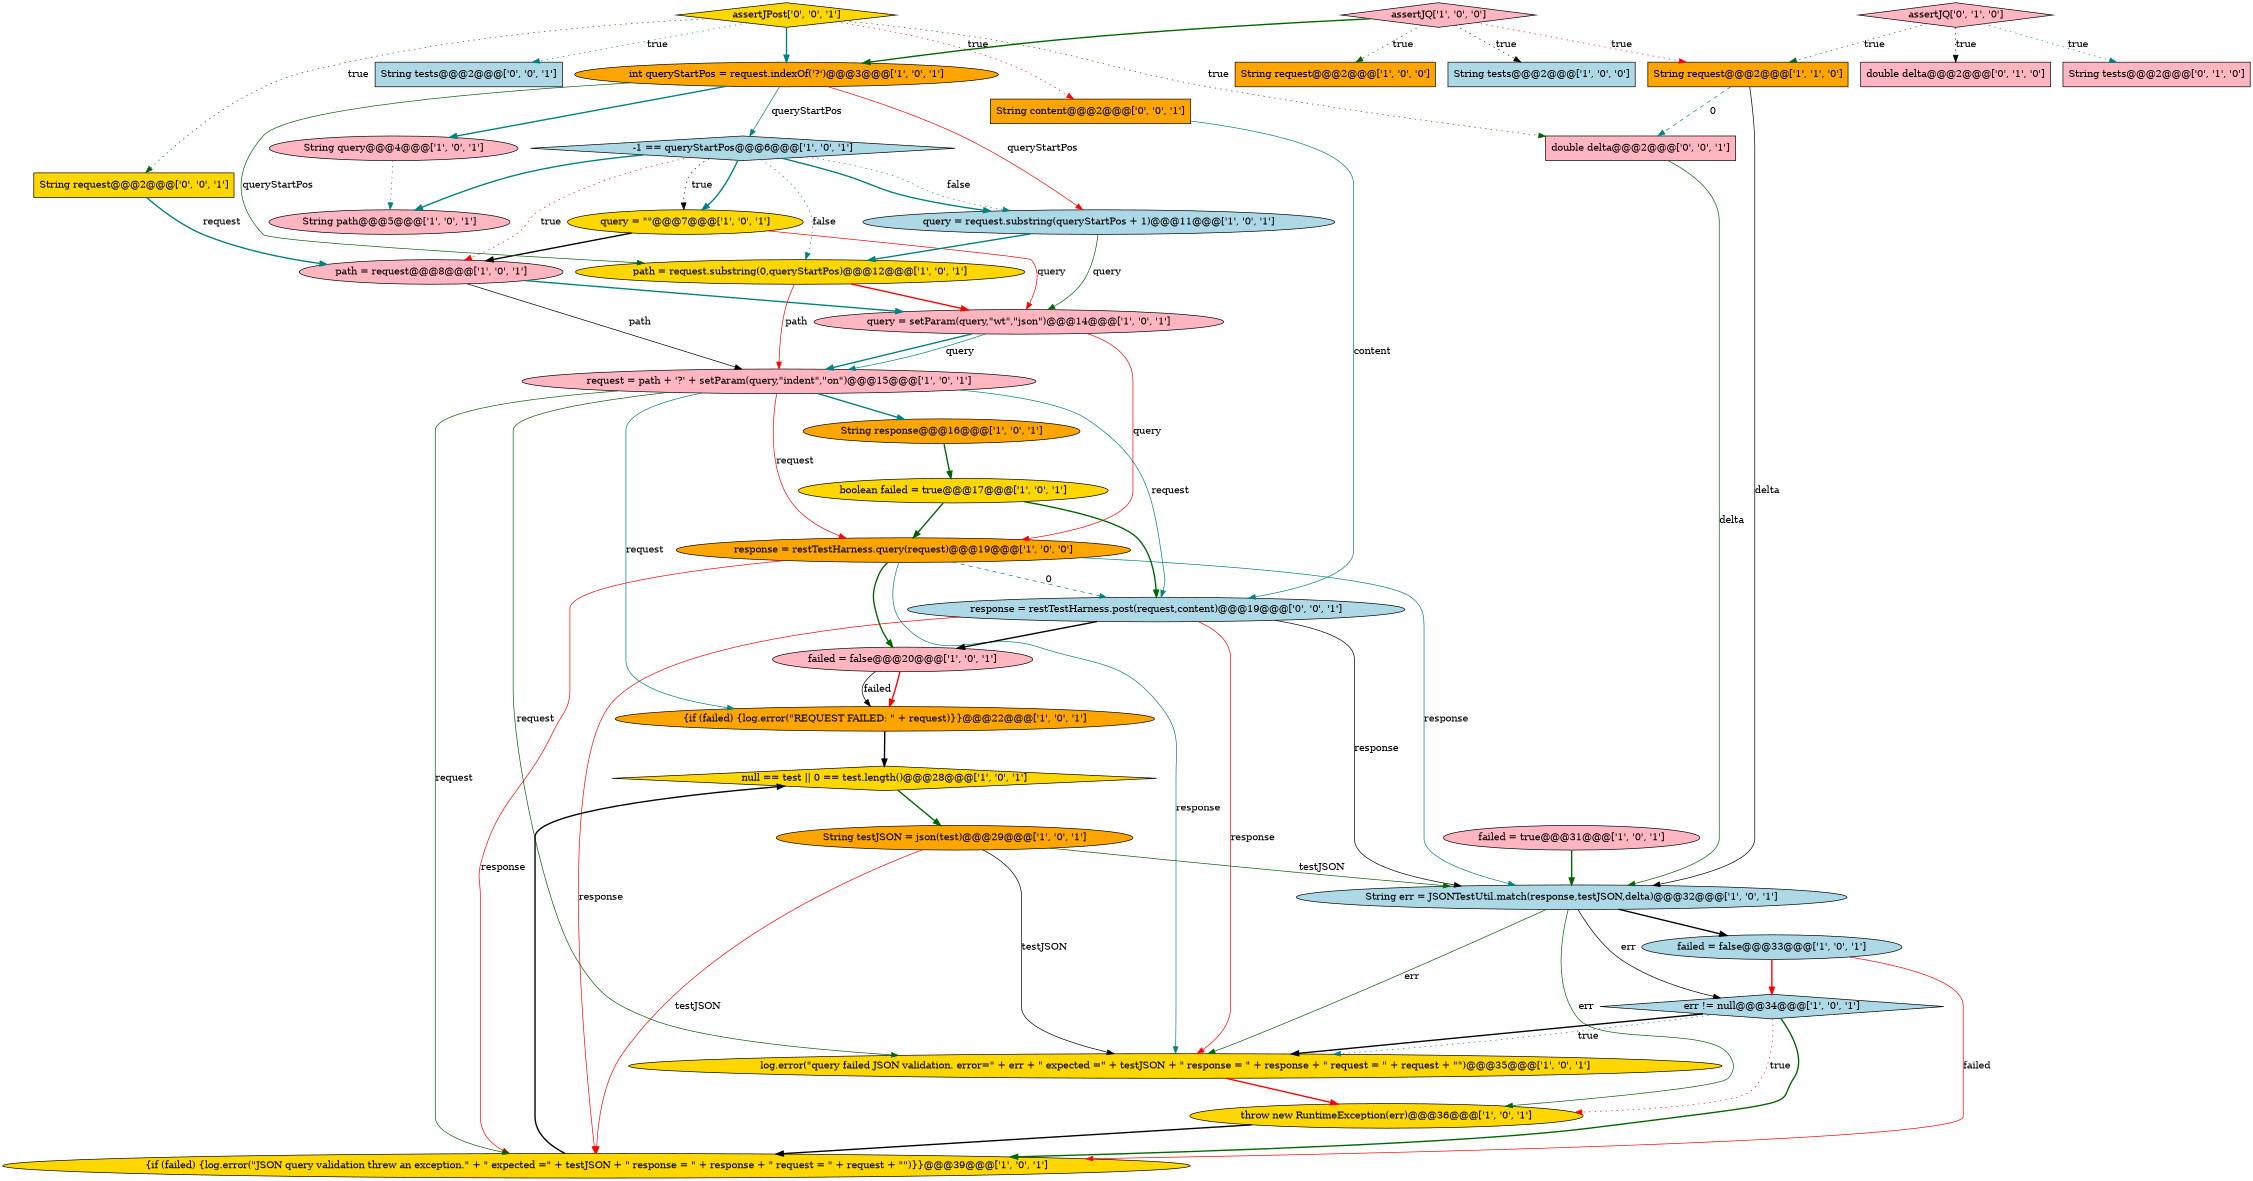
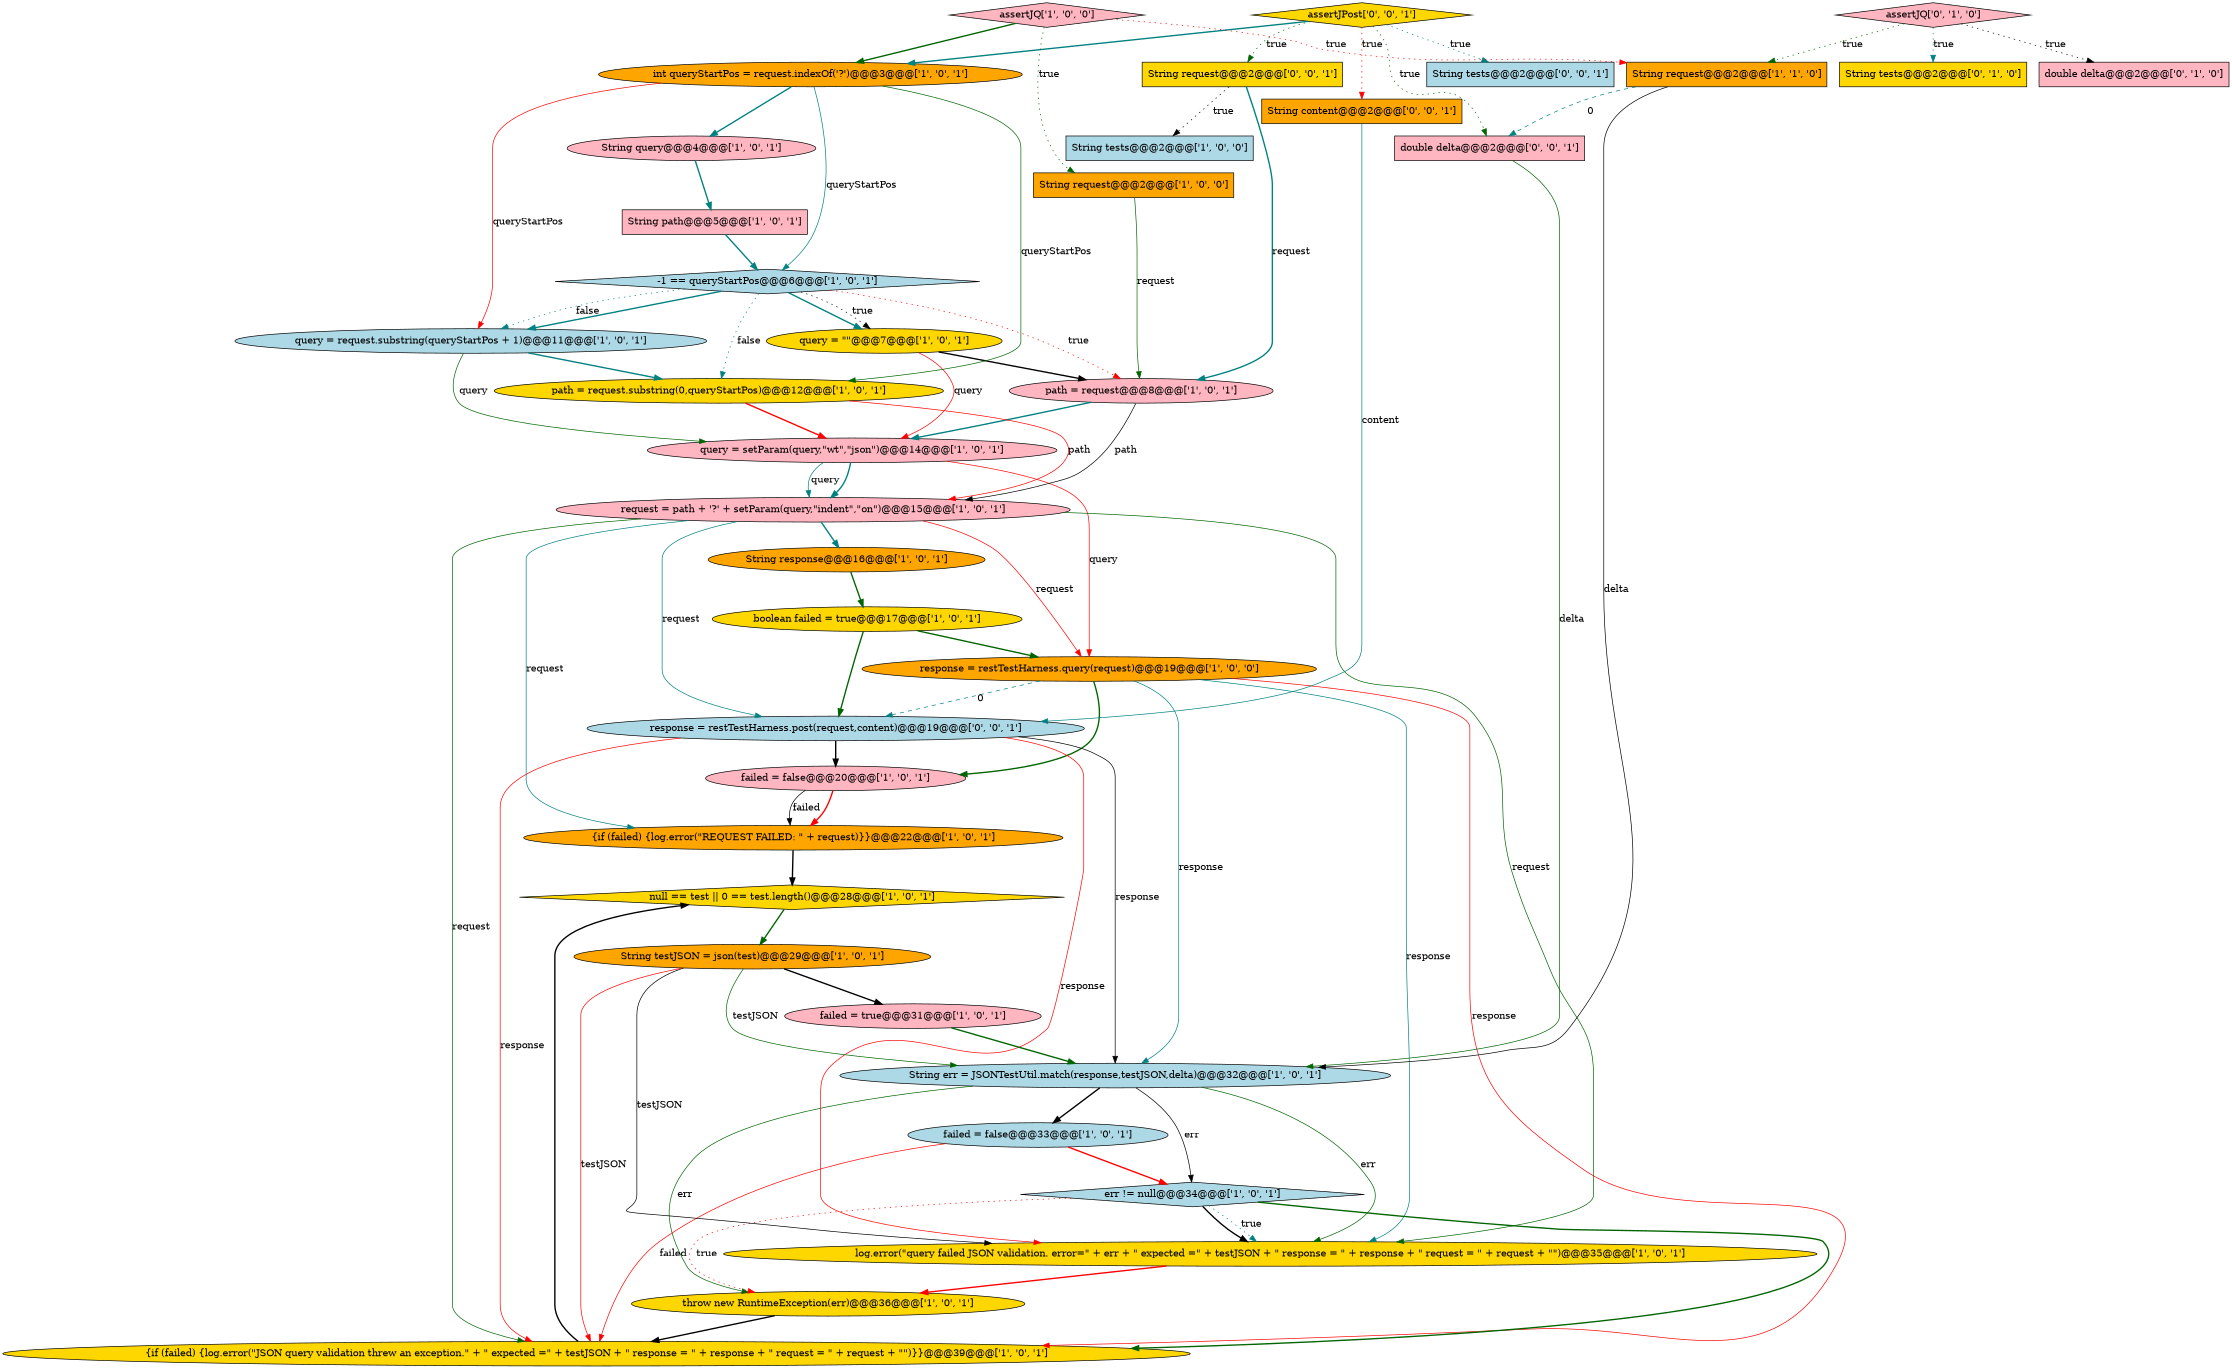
edge "assertJQ['1', '0', '0']" -> "String tests@@@2@@@['1', '0', '0']": now "String request@@@2@@@['0', '0', '1']" -> "String tests@@@2@@@['1', '0', '0']"
node "String tests@@@2@@@['0', '1', '0']": fillcolor lightpink -> gold
edge "-1 == queryStartPos@@@6@@@['1', '0', '1']" -> "String path@@@5@@@['1', '0', '1']": reversed
edge "String query@@@4@@@['1', '0', '1']" -> "String path@@@5@@@['1', '0', '1']": style dotted -> bold
node "String path@@@5@@@['1', '0', '1']": shape ellipse -> box
edge "String request@@@2@@@['1', '0', '0']" -> "path = request@@@8@@@['1', '0', '1']": added, label "request"
edge "String testJSON = json(test)@@@29@@@['1', '0', '1']" -> "failed = true@@@31@@@['1', '0', '1']": added
